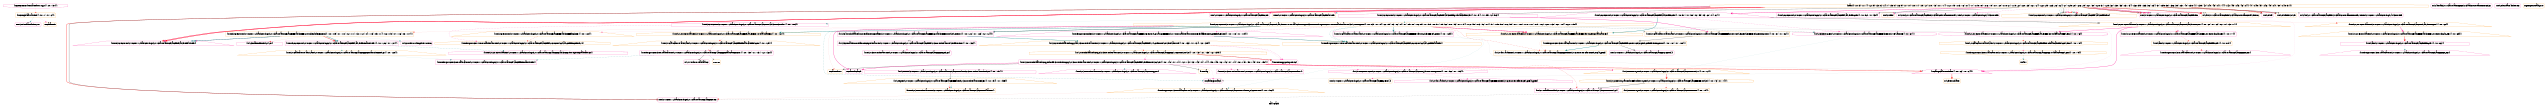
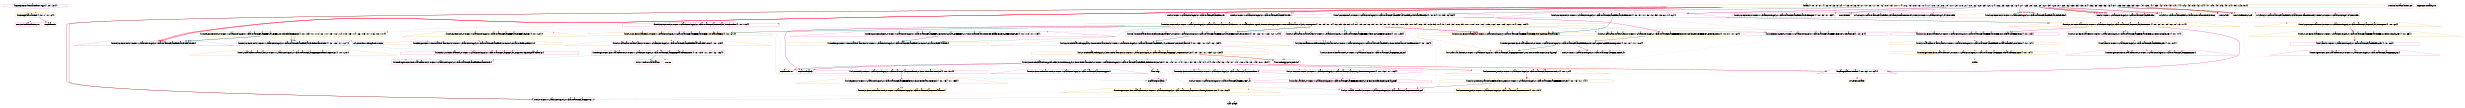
node "_ZSt4endlIcSt11char_traitsIcEERSt13basic_ostreamIT_T0_ES6_": removed
edge "{__cxx_global_var_init|{<s0>1|<s1>2}}" -> "__cxa_atexit": style dotted -> bold
node "{_ZSt3maxImERKT_S2_S2_}": removed
edge "{__clang_call_terminate|{<s0>63|<s1>64}}" -> "_ZSt9terminatev": style bold -> dotted
